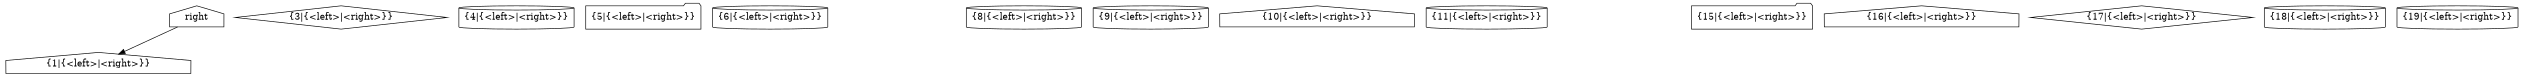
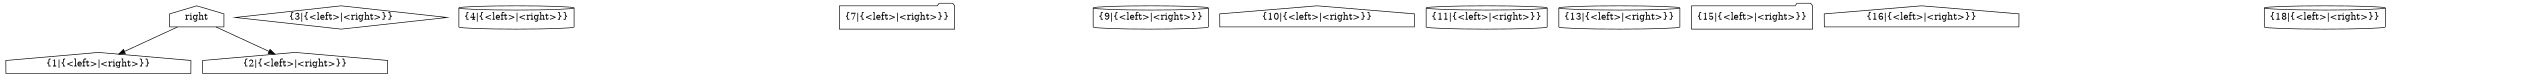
node "{5|{<left>|<right>}}": removed
node "{6|{<left>|<right>}}": removed
node "{7|{<left>|<right>}}": added
node "{8|{<left>|<right>}}": removed
node "{13|{<left>|<right>}}": added
node "{17|{<left>|<right>}}": removed
node "{19|{<left>|<right>}}": removed
node "{2|{<left>|<right>}}": added
